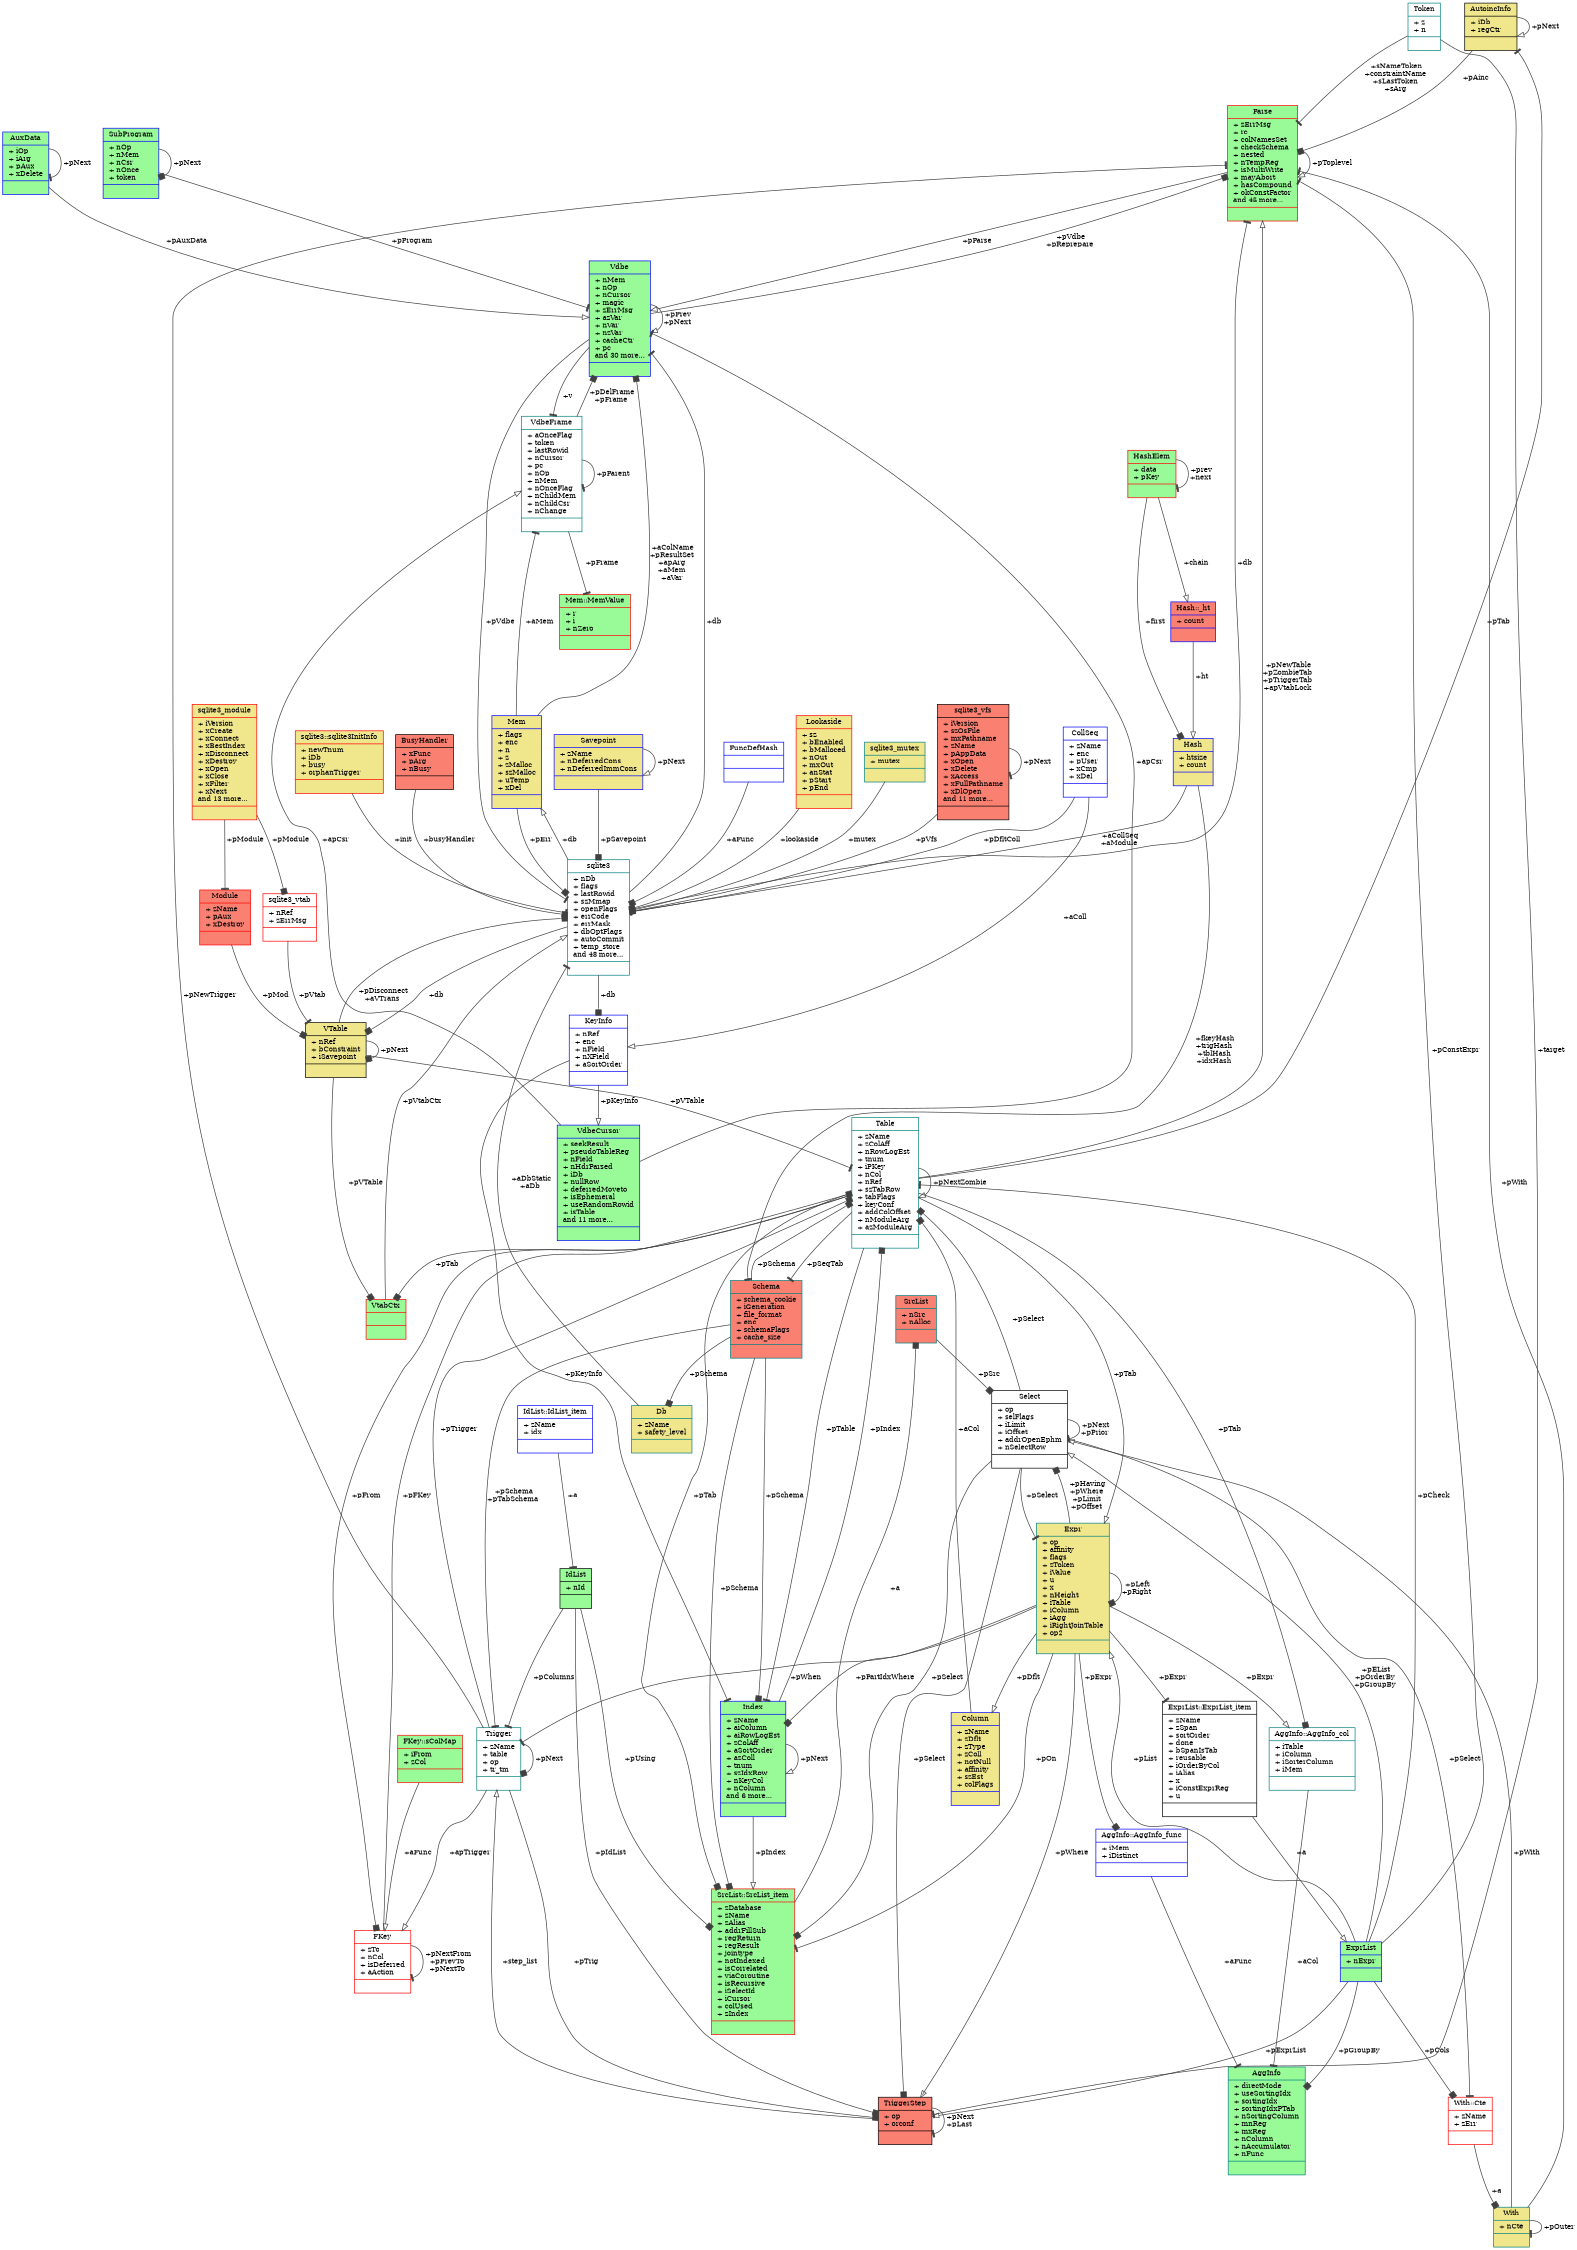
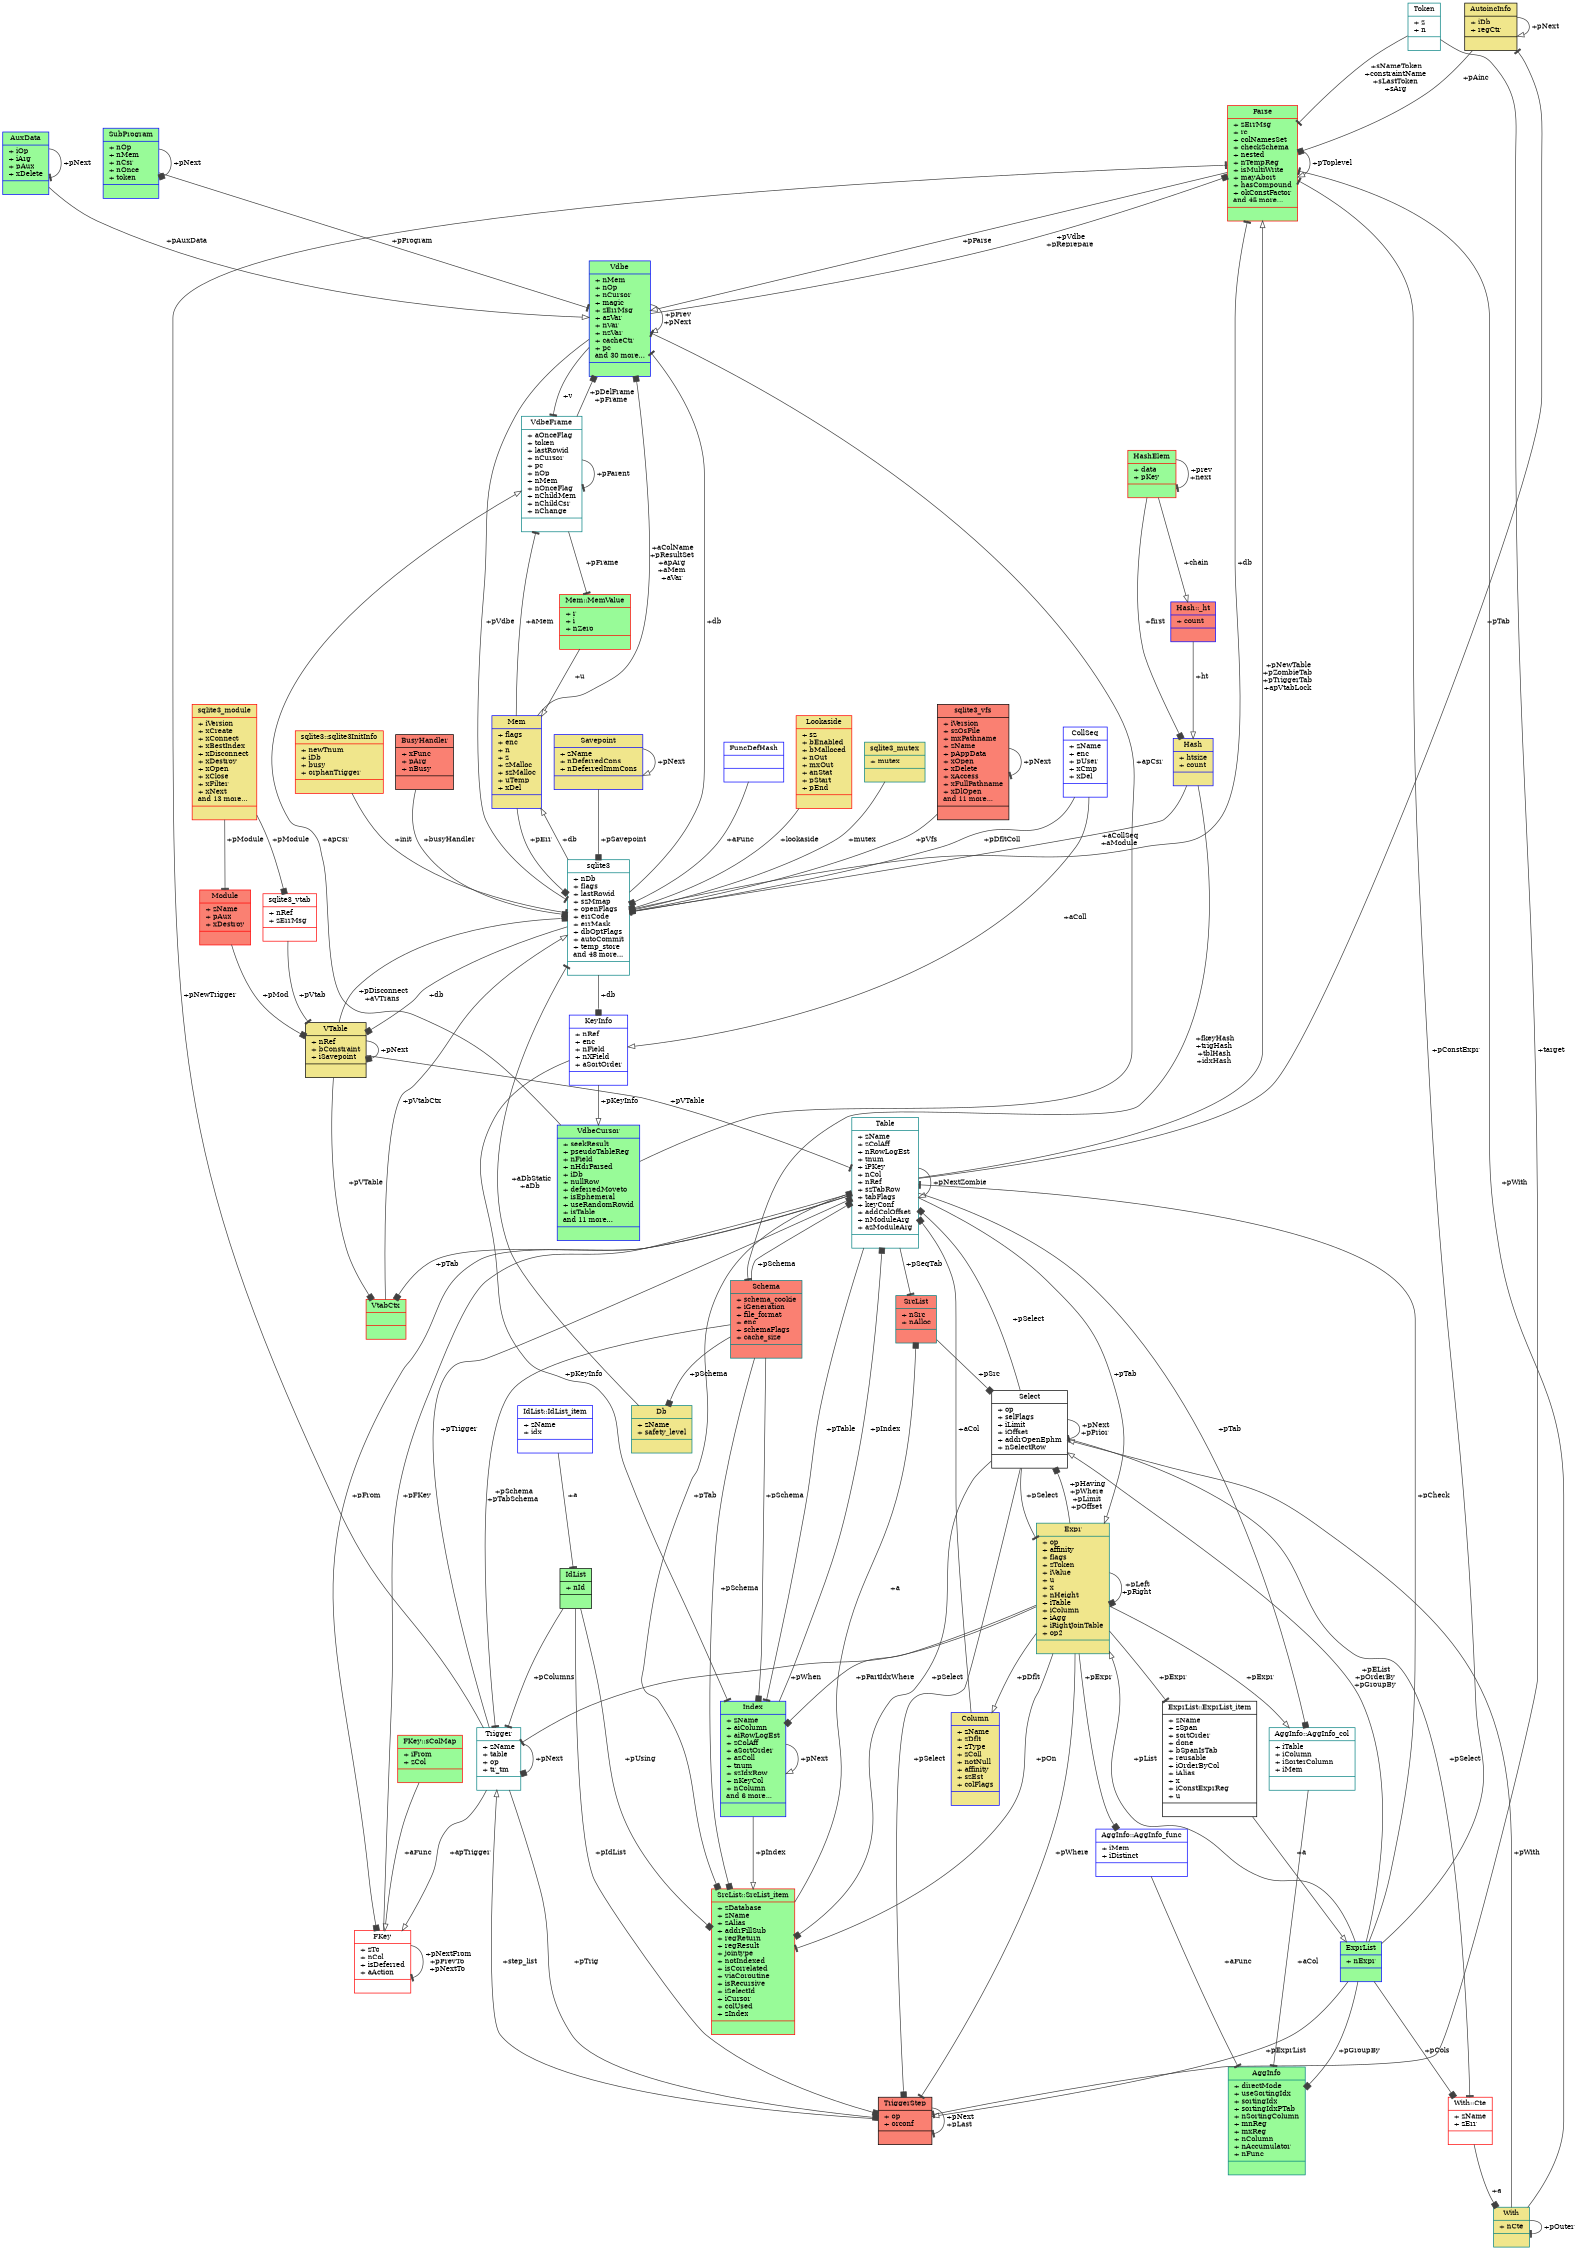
edge "Mem::MemValue" -> "Mem": added, label "+u"
edge "Table" -> "Schema": now "Table" -> "SrcList"
edge "Expr" -> "TriggerStep": arrowhead onormal -> tee
